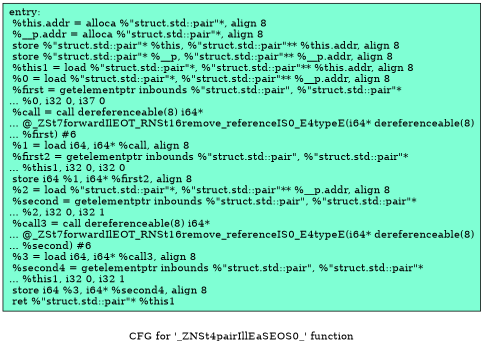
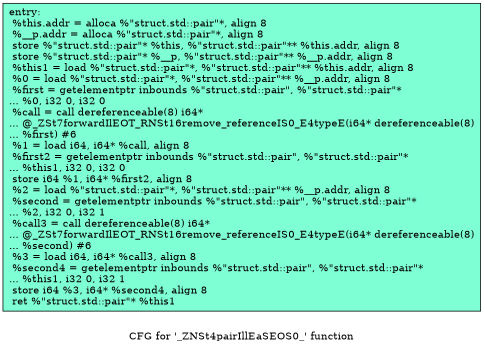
node "entry:": text "... %0, i32 0, i37 0" -> "... %0, i32 0, i32 0"
